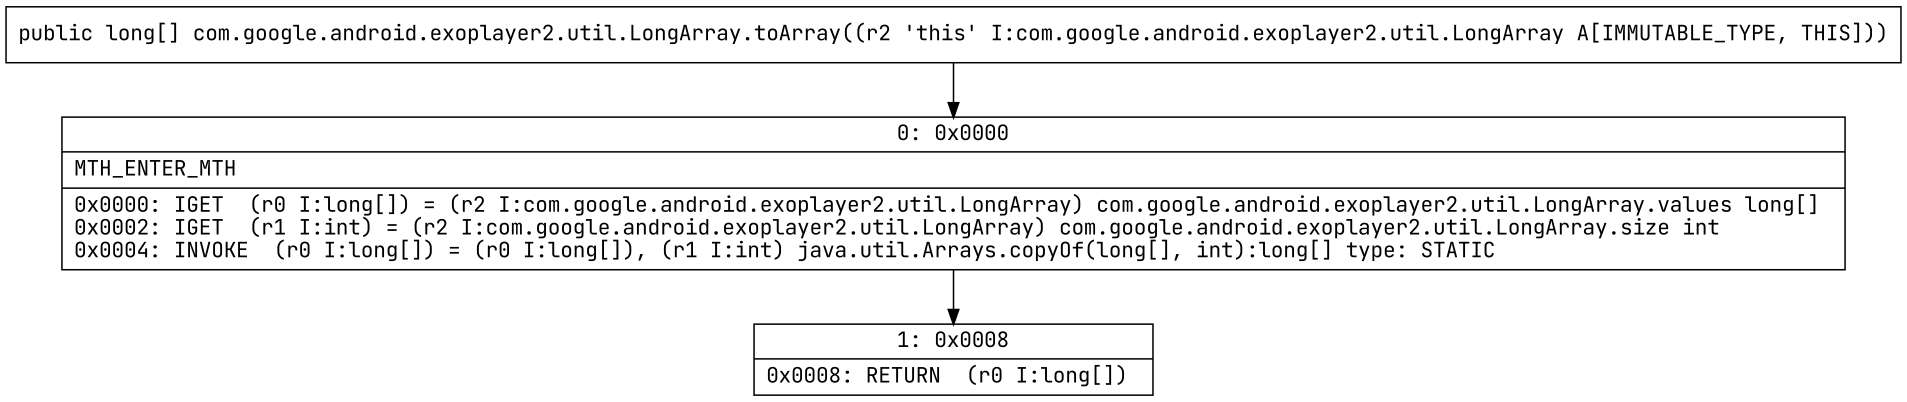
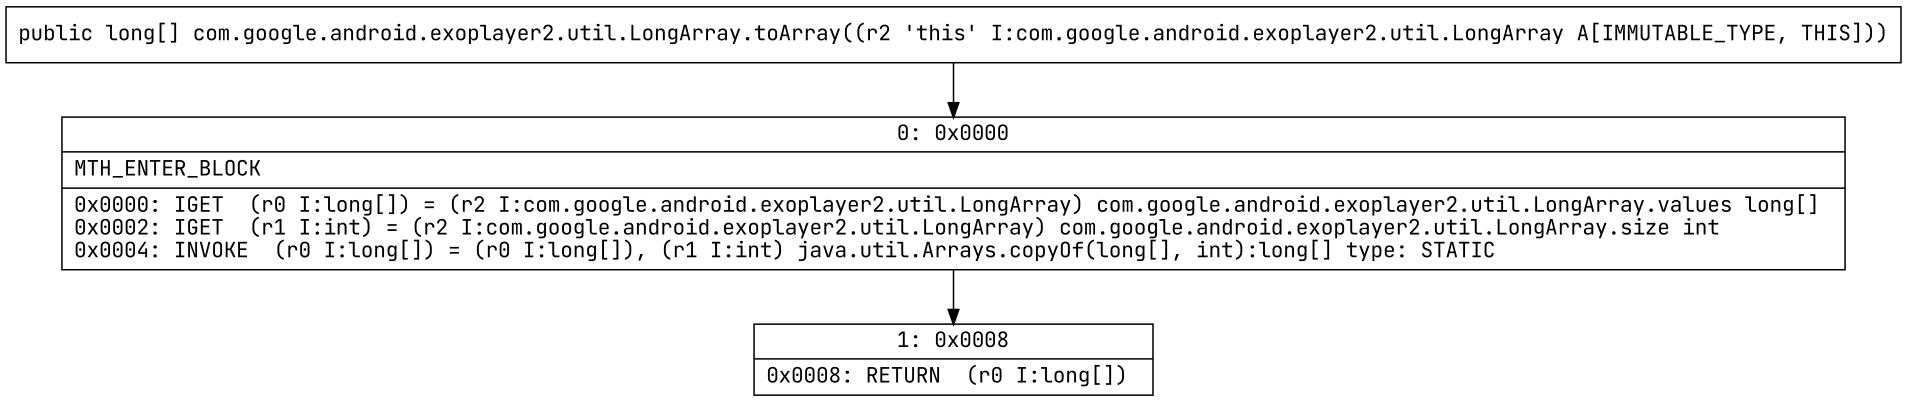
node "0: 0x0000": text "MTH_ENTER_MTH" -> "MTH_ENTER_BLOCK"
